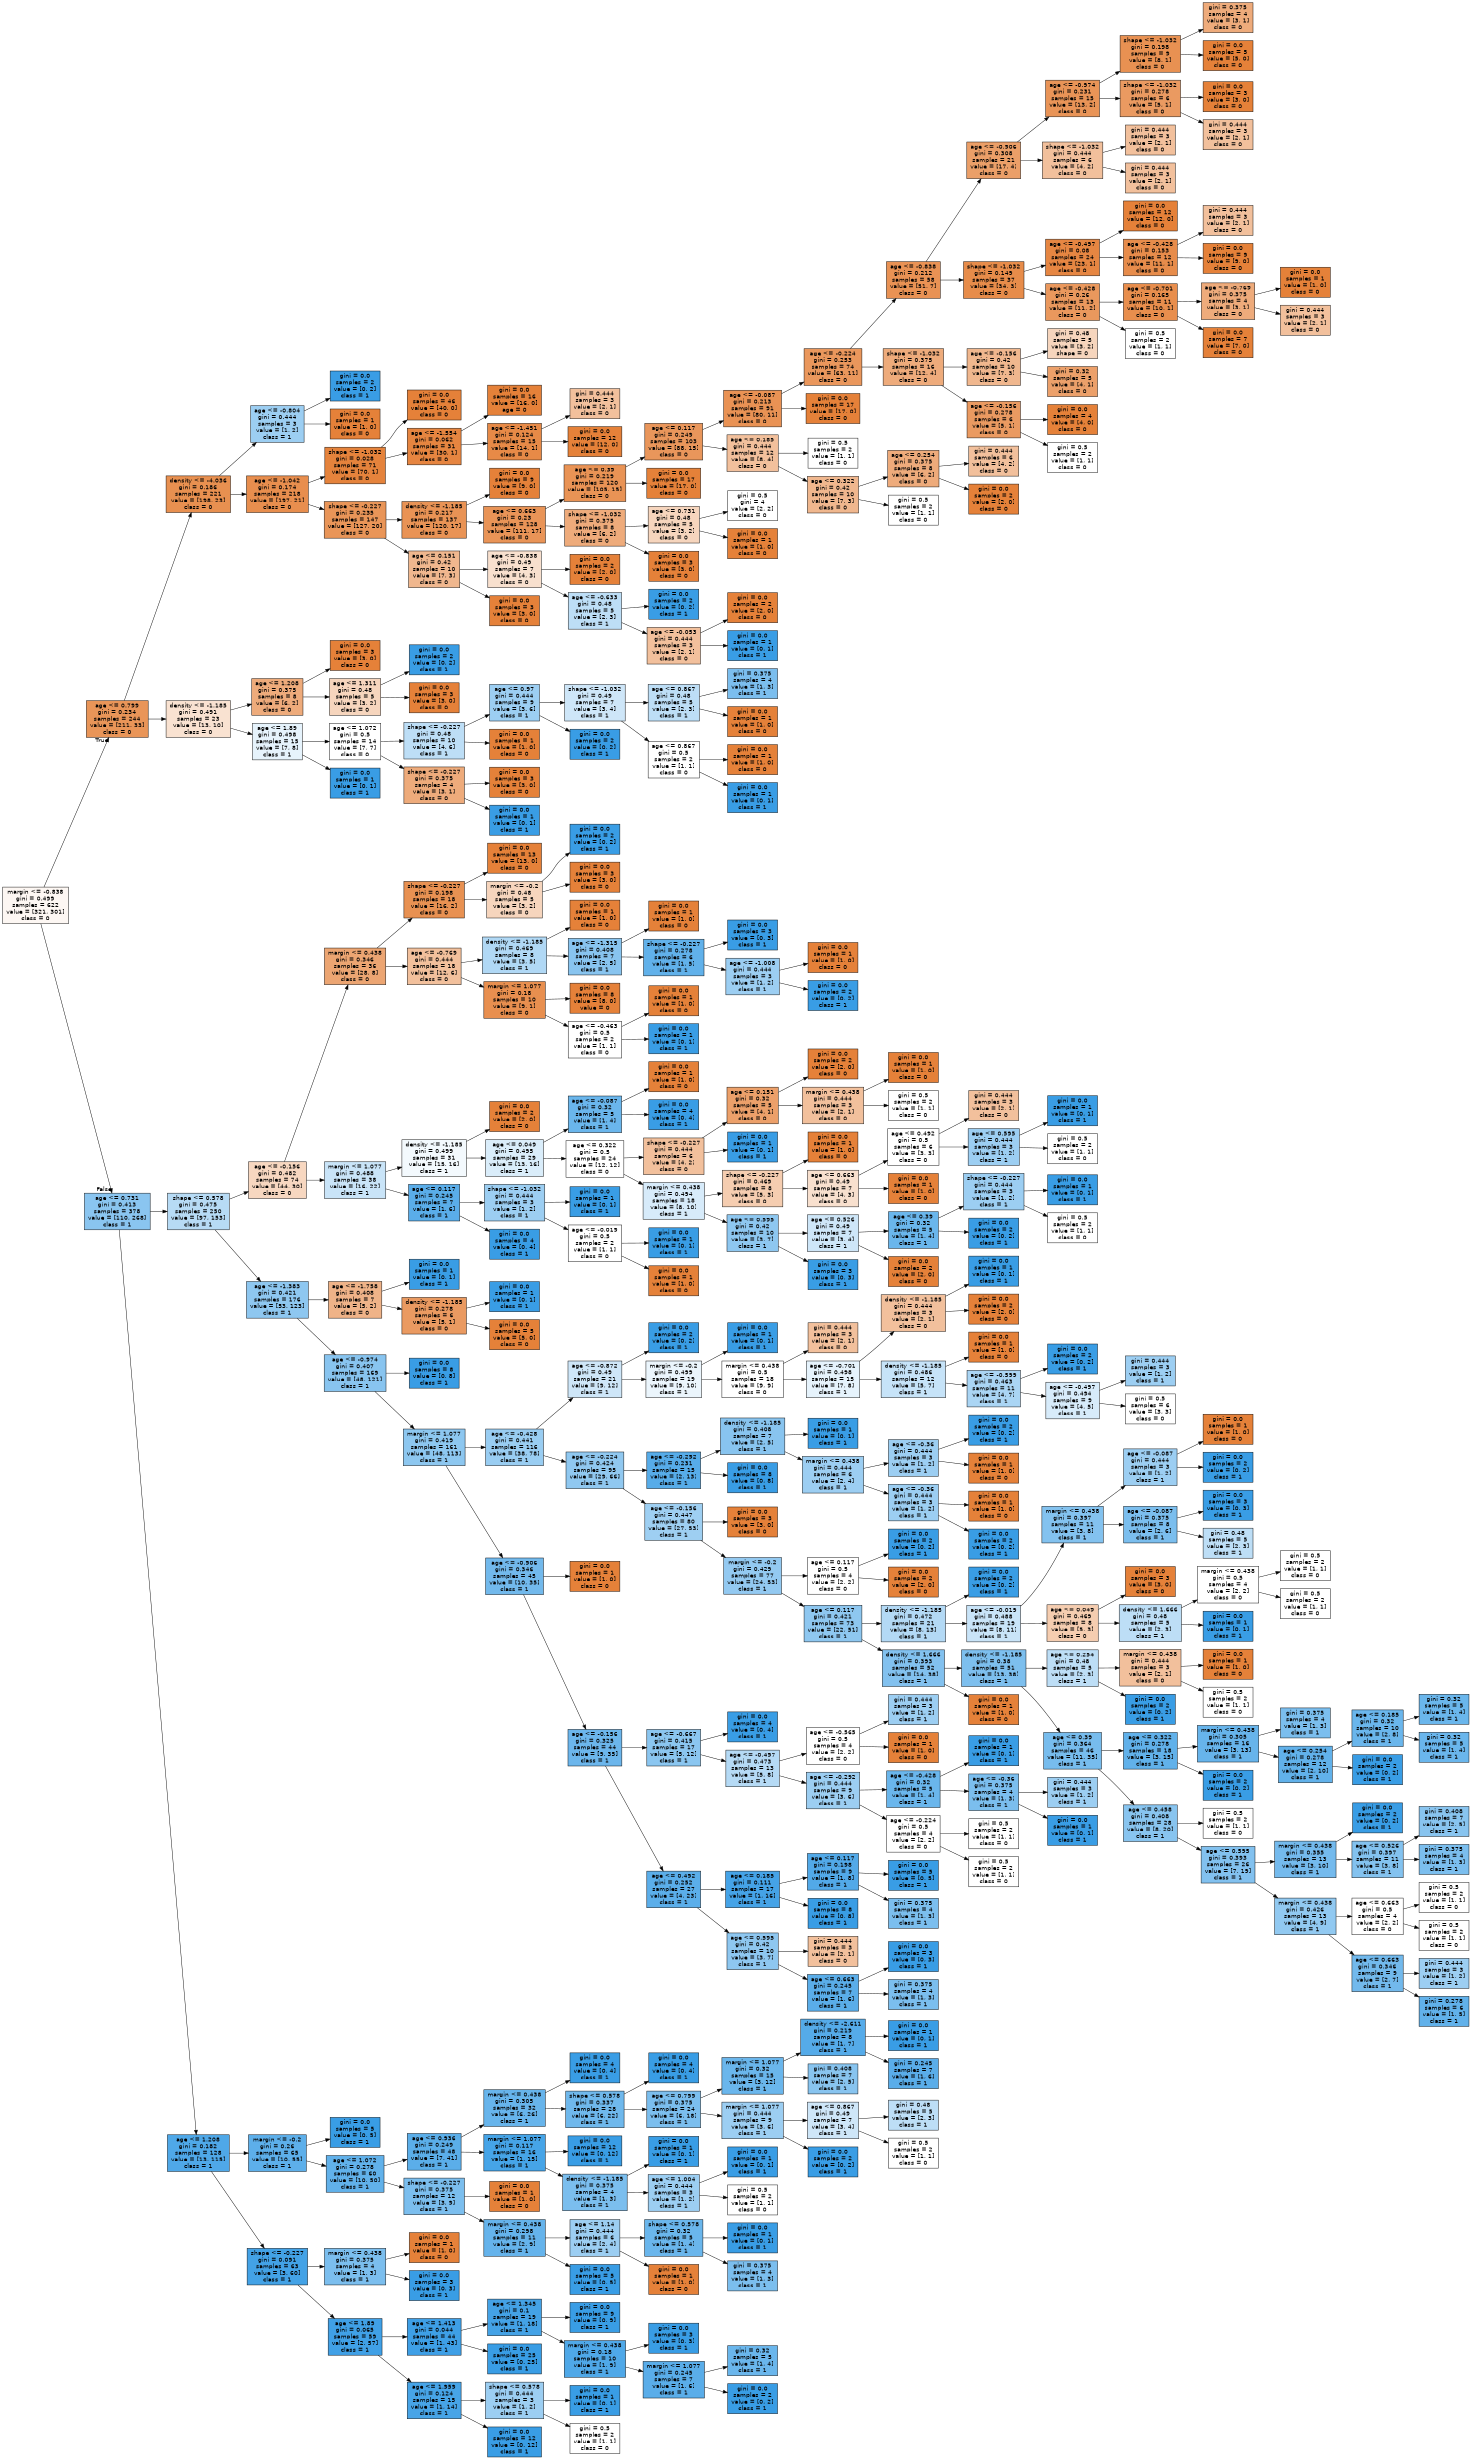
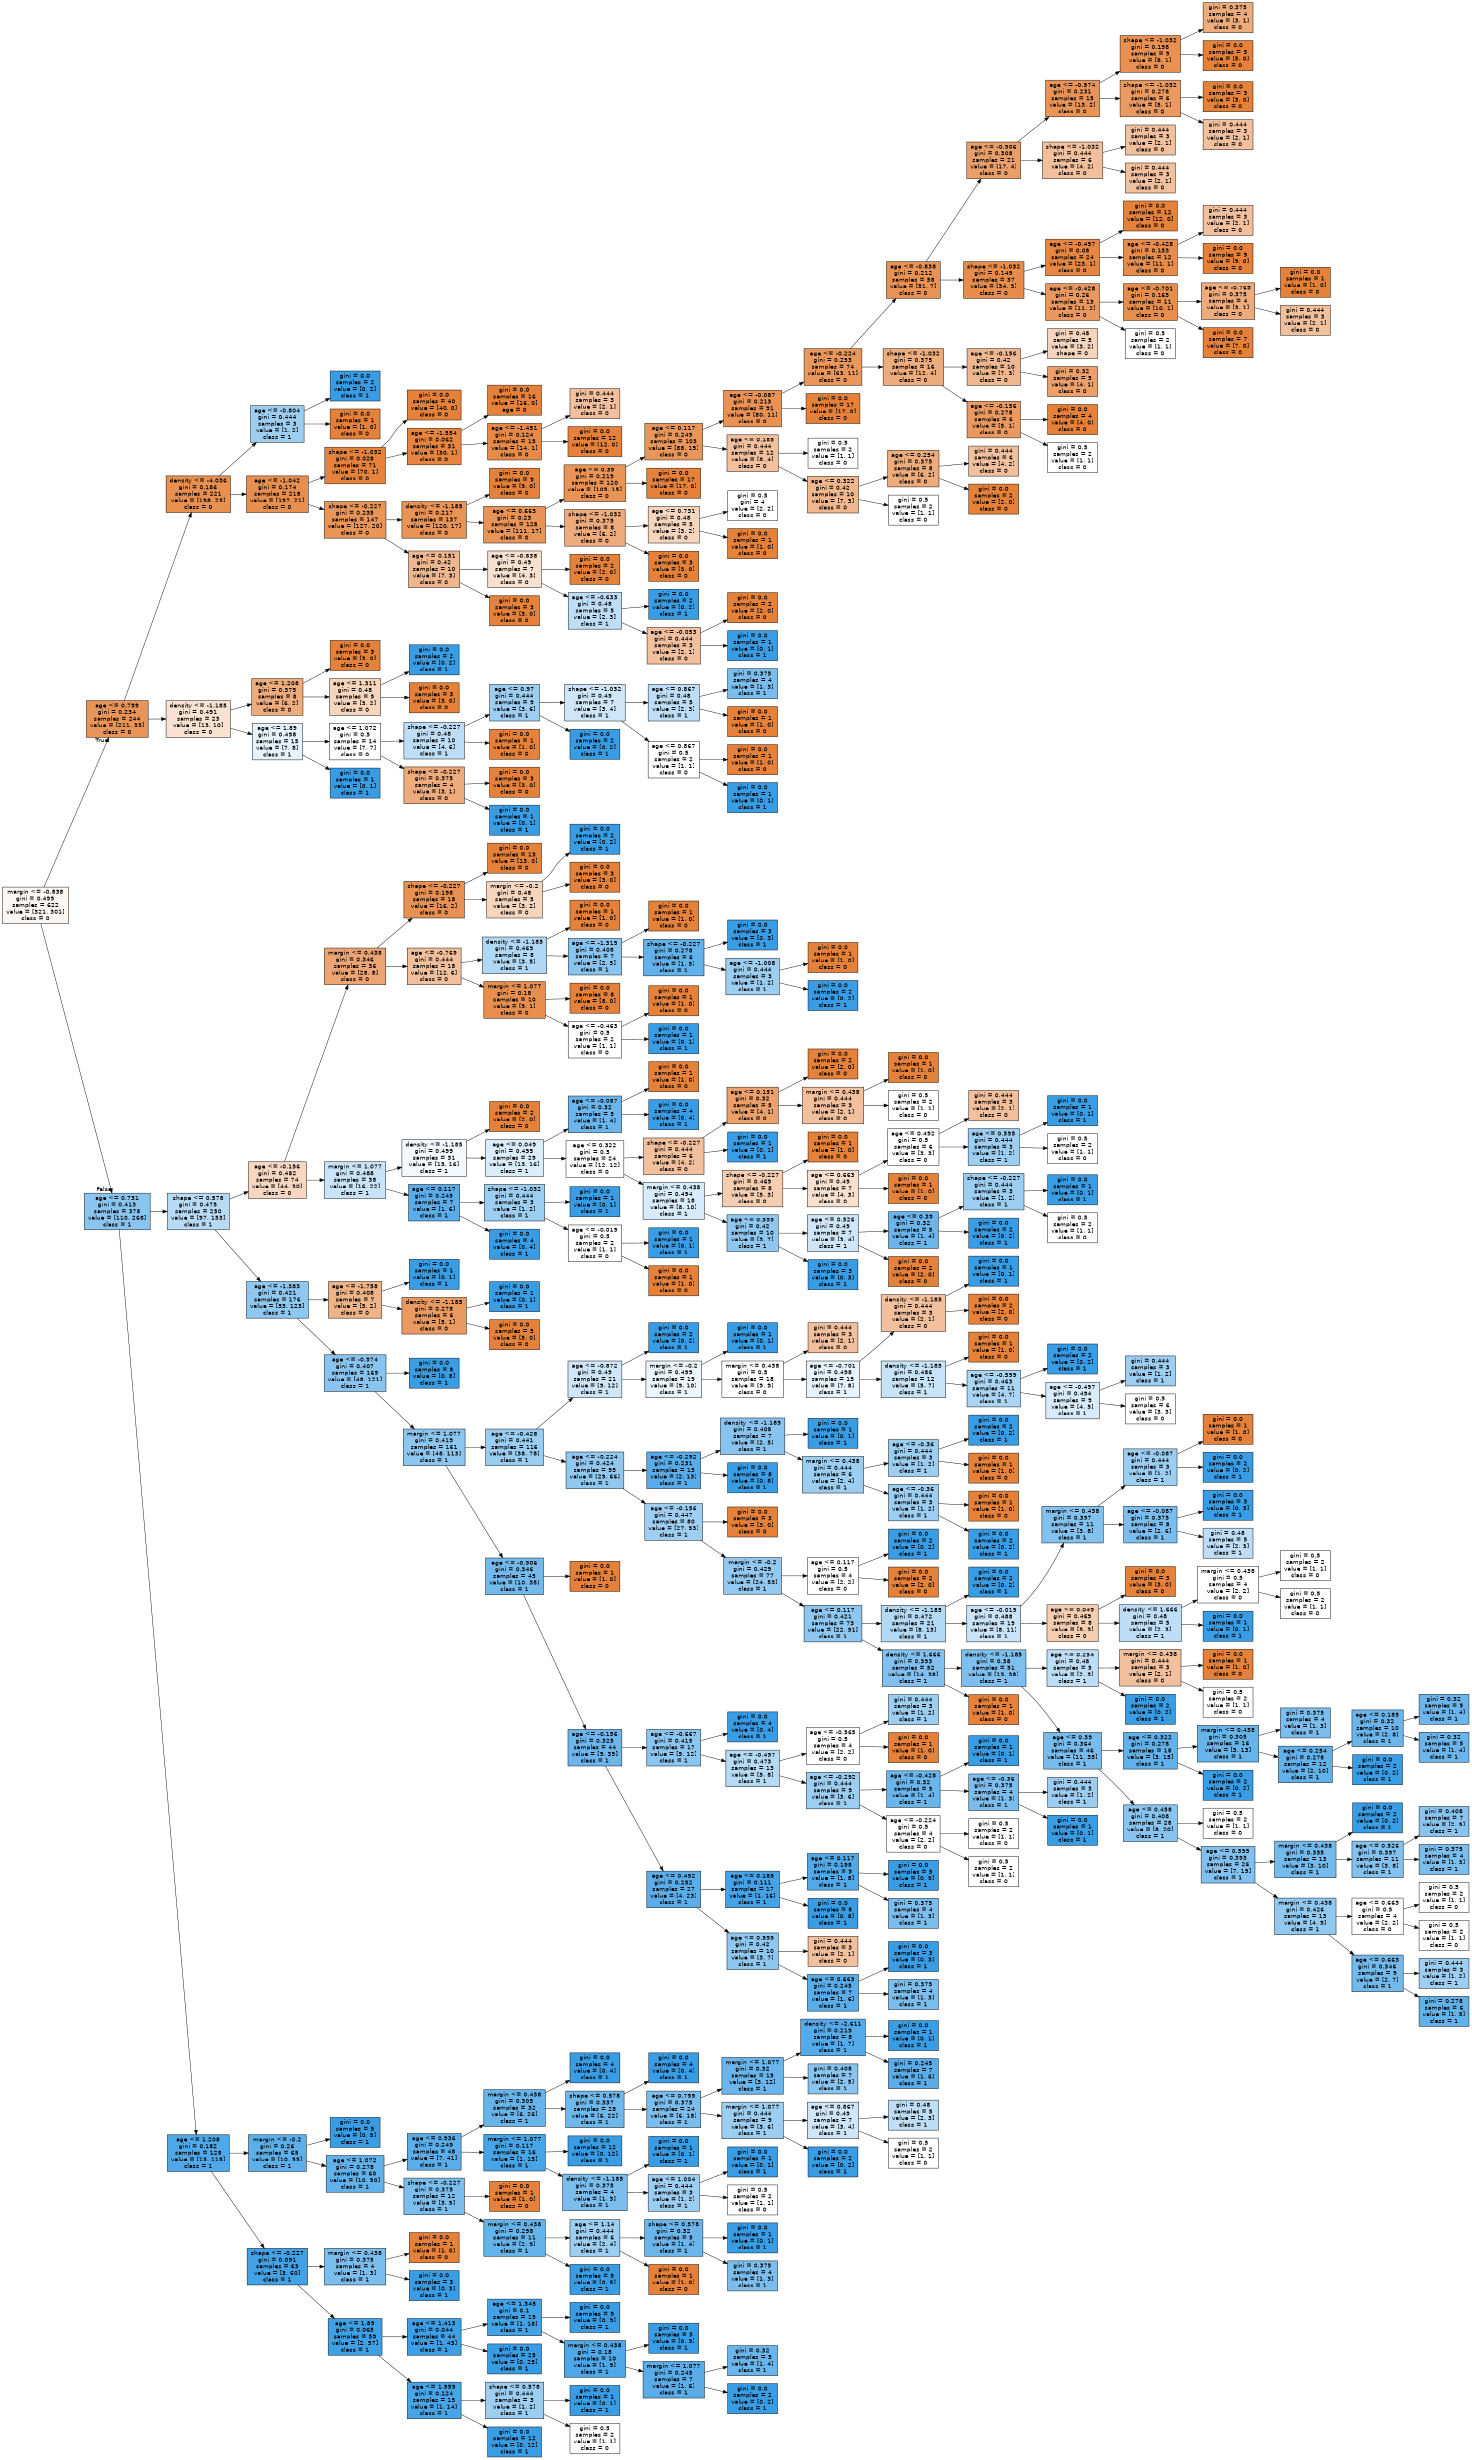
node "gini = 0.0 samples = 46 value = [40, 0] class = 0": label "gini = 0.0 samples = 46 value = [40, 0] class = 0" -> "gini = 0.0 samples = 40 value = [40, 0] class = 0"
node "gini = 0.0 samples = 8 value = [8, 0] value = 0": label "gini = 0.0 samples = 8 value = [8, 0] value = 0" -> "gini = 0.0 samples = 8 value = [8, 0] class = 0"
